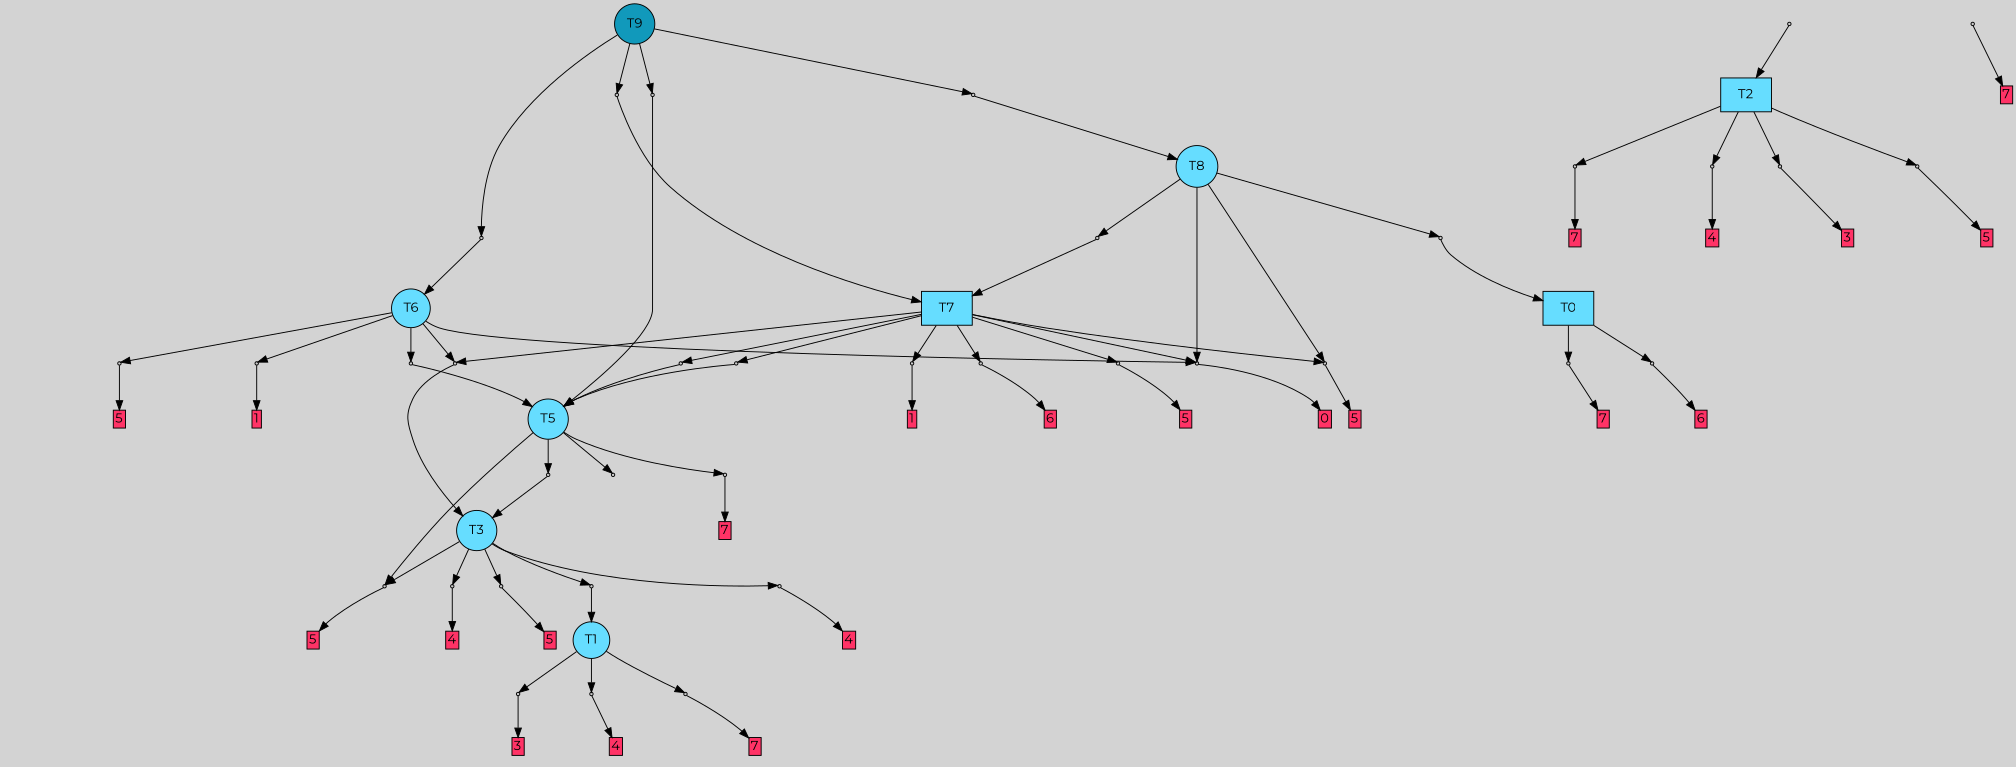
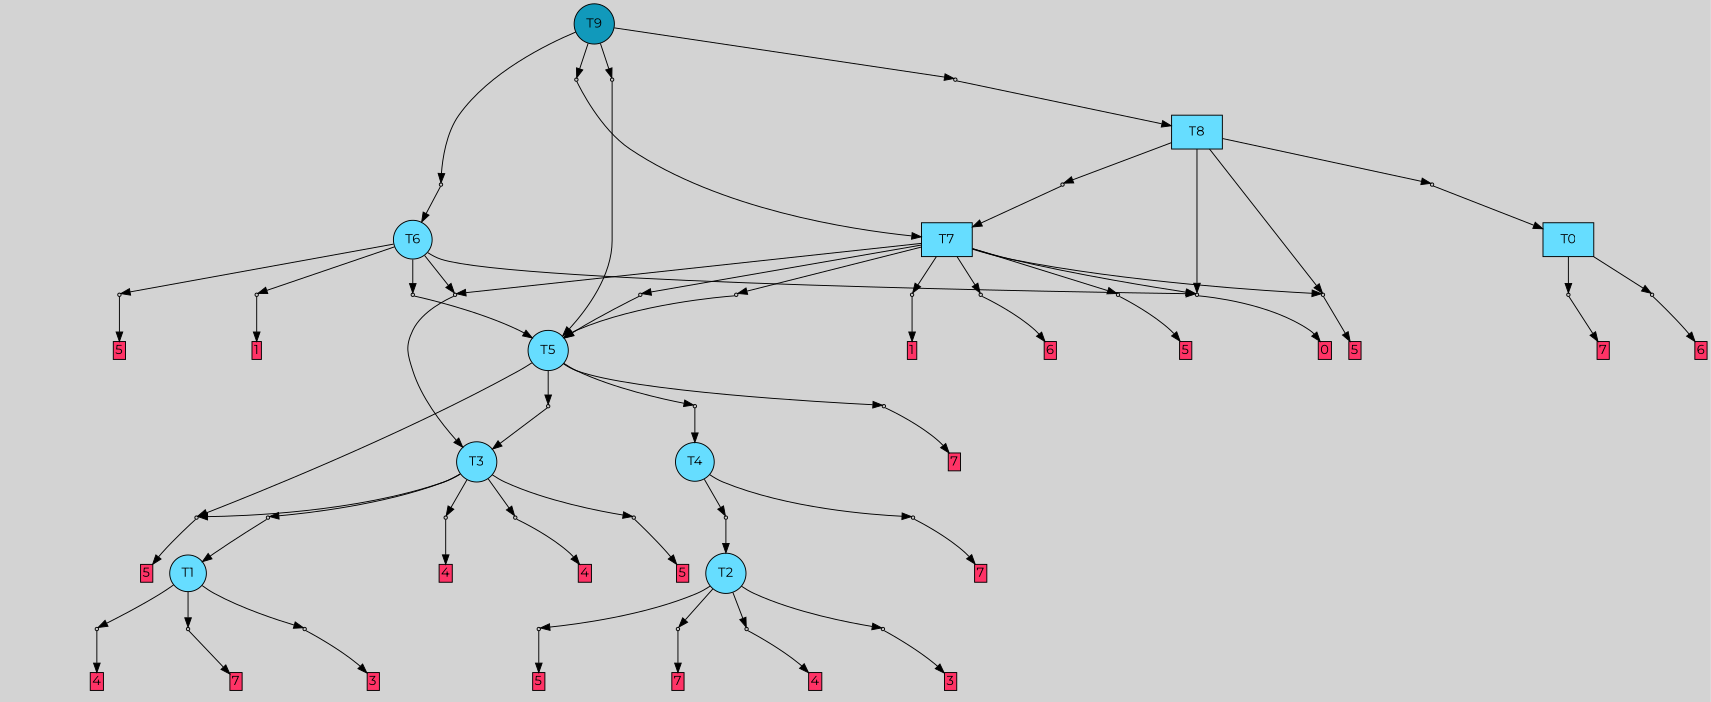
node "T2": shape box -> circle
node "T8": shape circle -> box
node "T4": added
